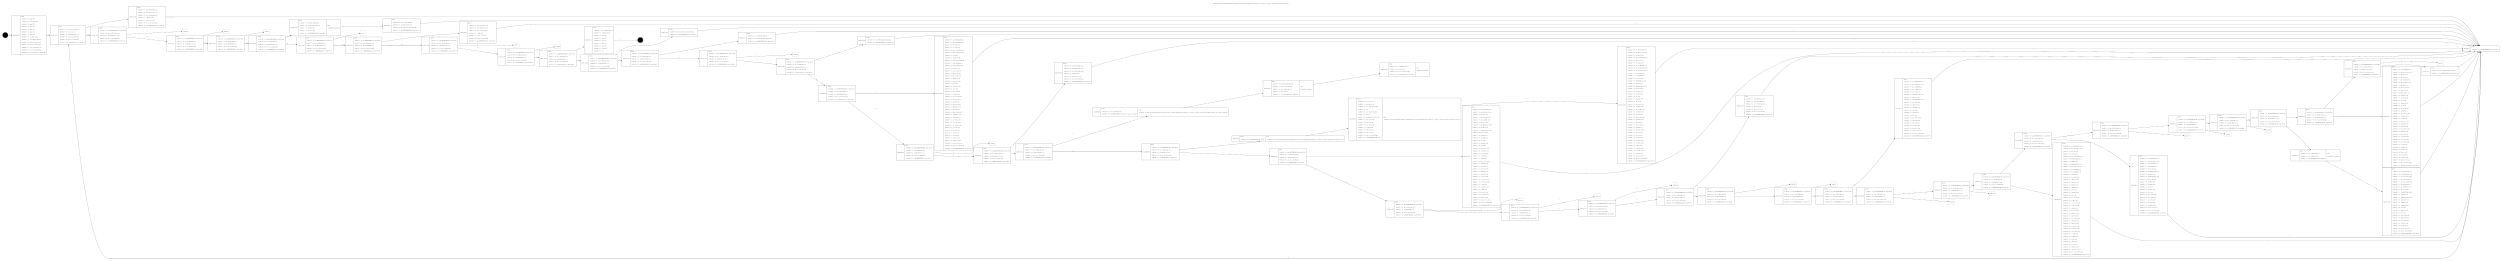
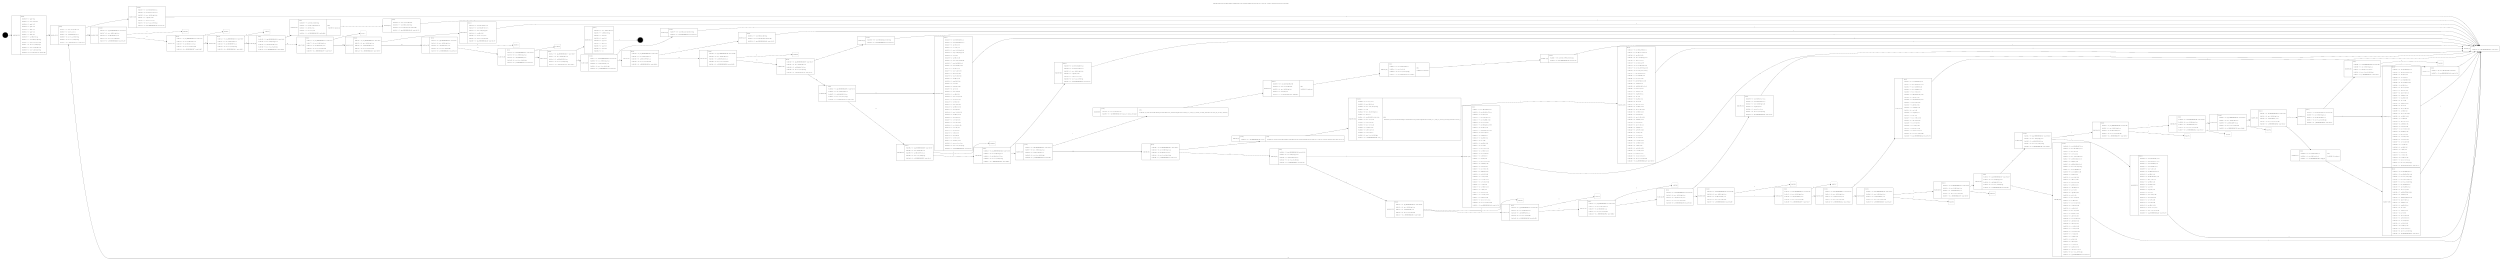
node "0x4025bc [15]": added
